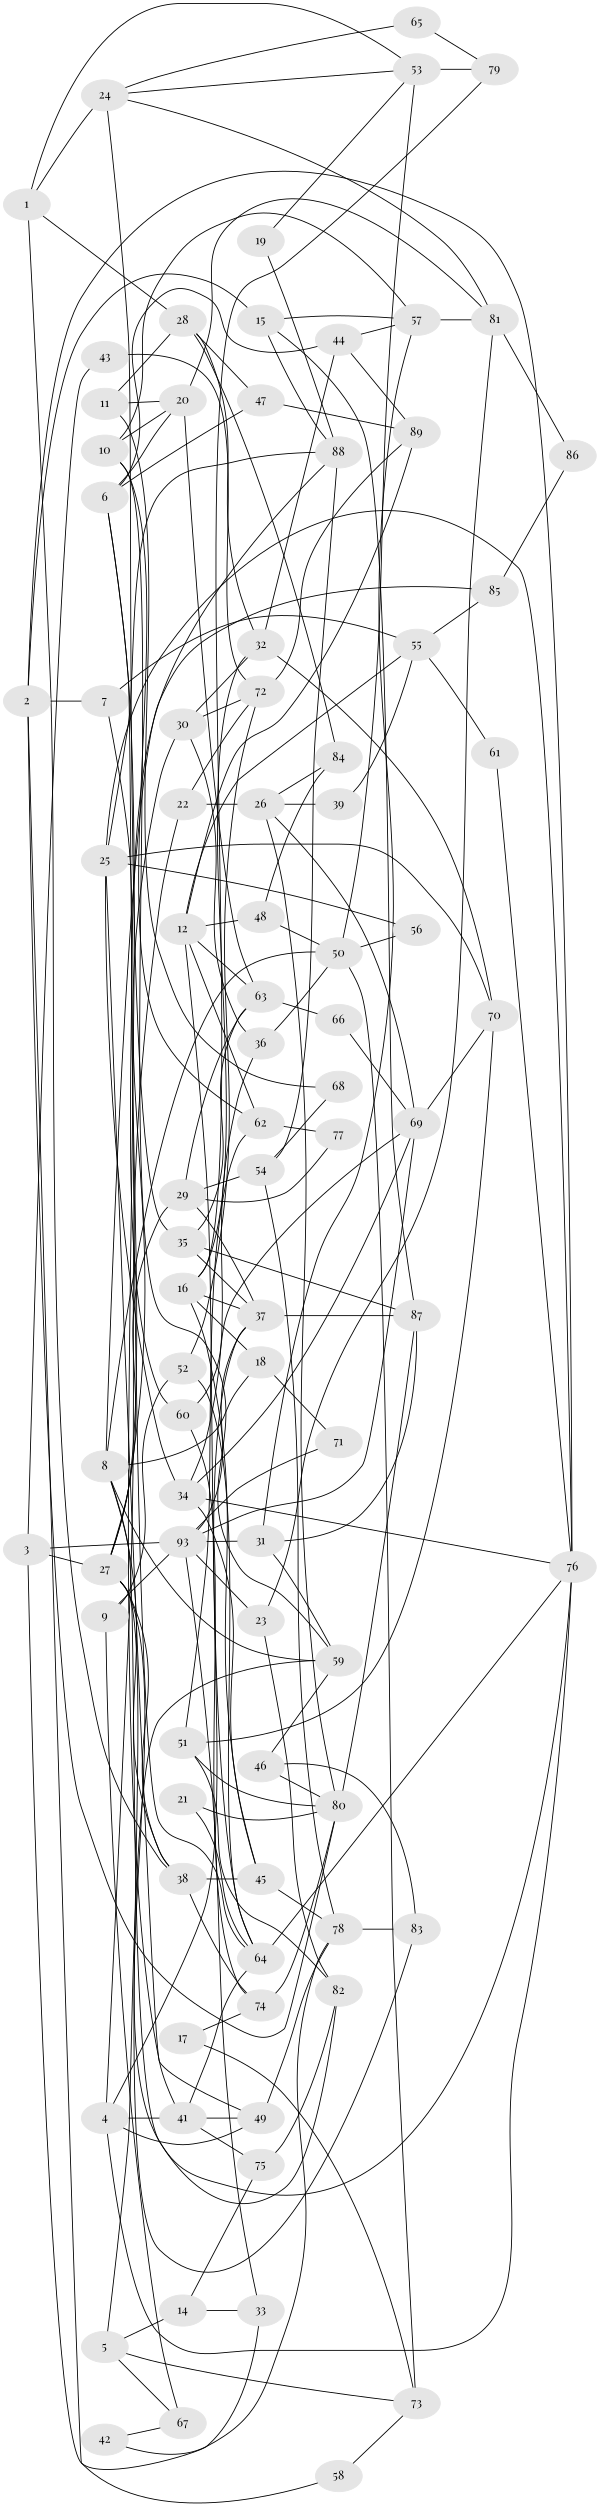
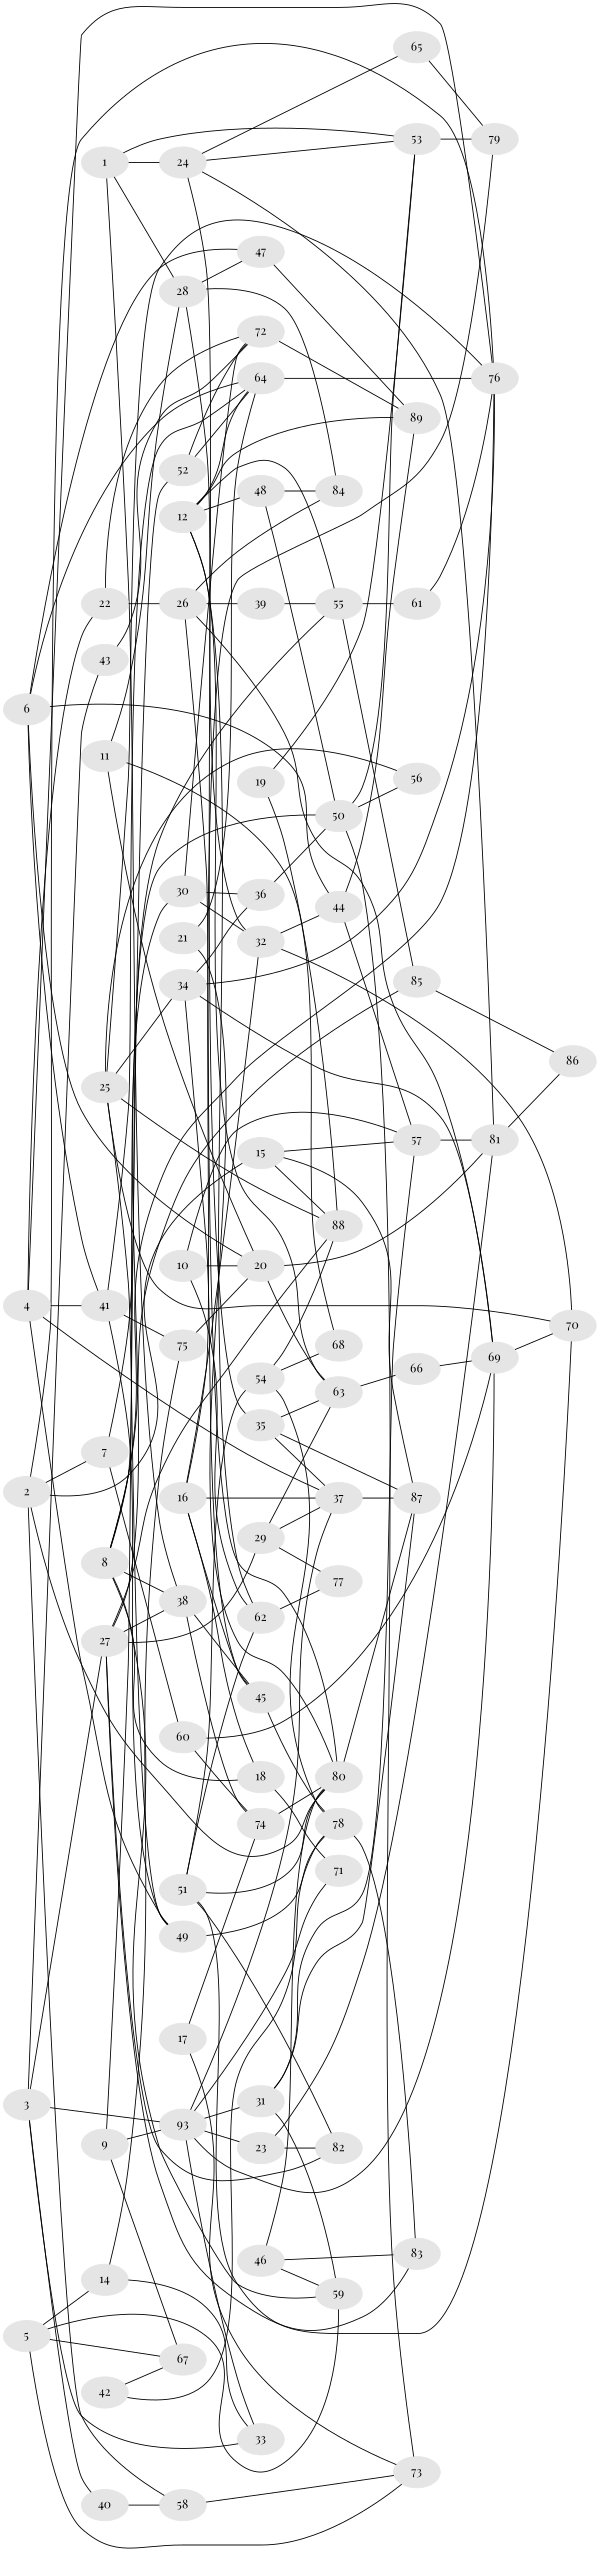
edge "54" -- "29": now "54" -- "51"
edge "10" -- "59": removed
edge "82" -- "75": now "20" -- "75"
node "40": added
